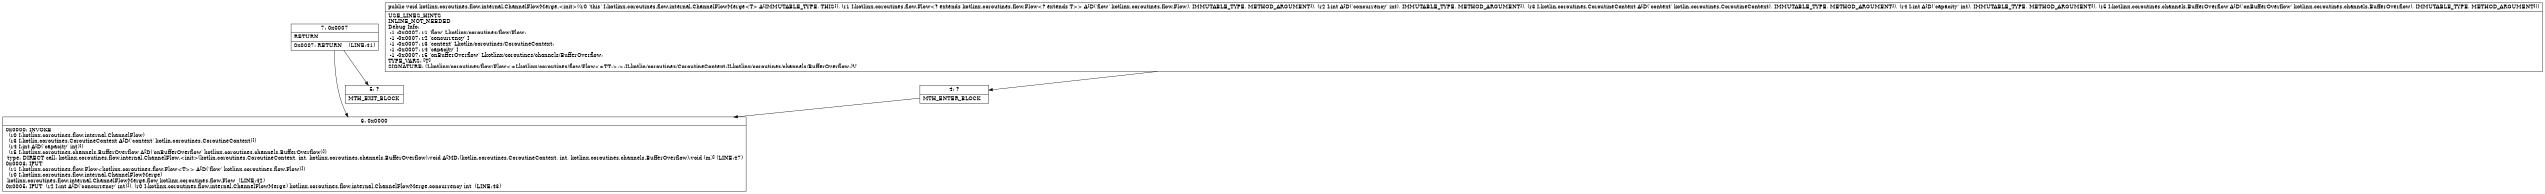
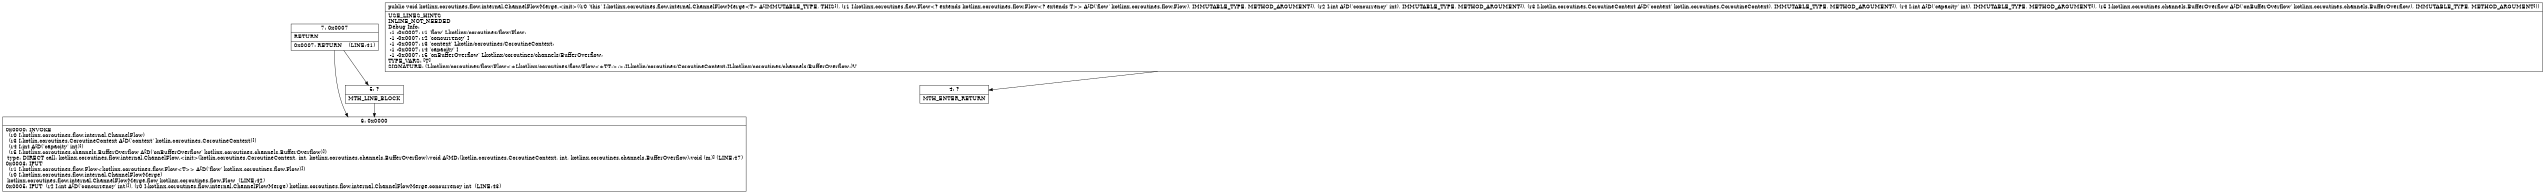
node "5: ?": text "MTH_EXIT_BLOCK" -> "MTH_LINE_BLOCK"
node "4: ?": text "MTH_ENTER_BLOCK" -> "MTH_ENTER_RETURN"
edge "4: ?" -> "6: 0x0000": now "5: ?" -> "6: 0x0000"
